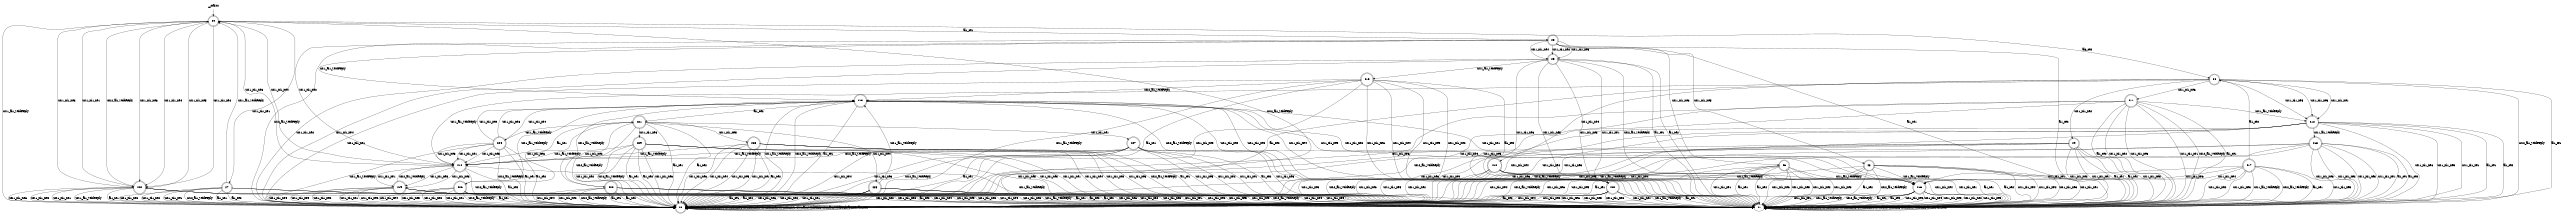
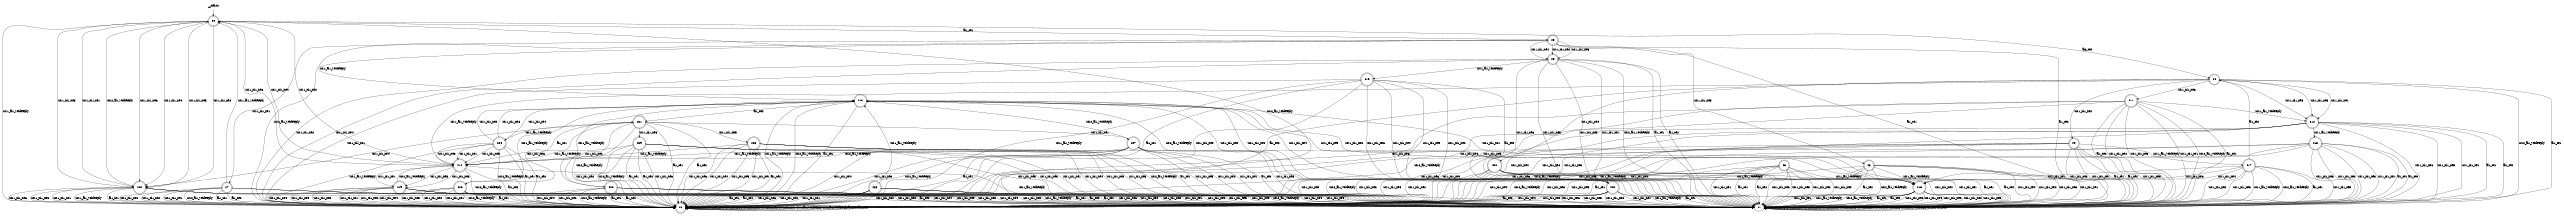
edge "s15" -> "s13": now "s27" -> "s13"
edge "s3" -> "s6": removed, label "usr1_ni1_ne3"
edge "s21" -> "s25": now "s21" -> "s22"
edge "s9" -> "s17": added, label "usr1_ai1_VoidReply"
node "s10": label "s10" -> "s30"
